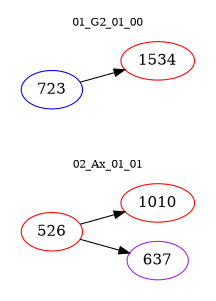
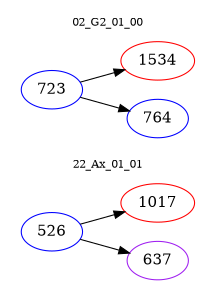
cluster "01_G2_01_00": label "01_G2_01_00" -> "02_G2_01_00"
node "764": added
cluster "02_Ax_01_01": label "02_Ax_01_01" -> "22_Ax_01_01"
node "1010": label "1010" -> "1017"
node "526": color red -> blue
